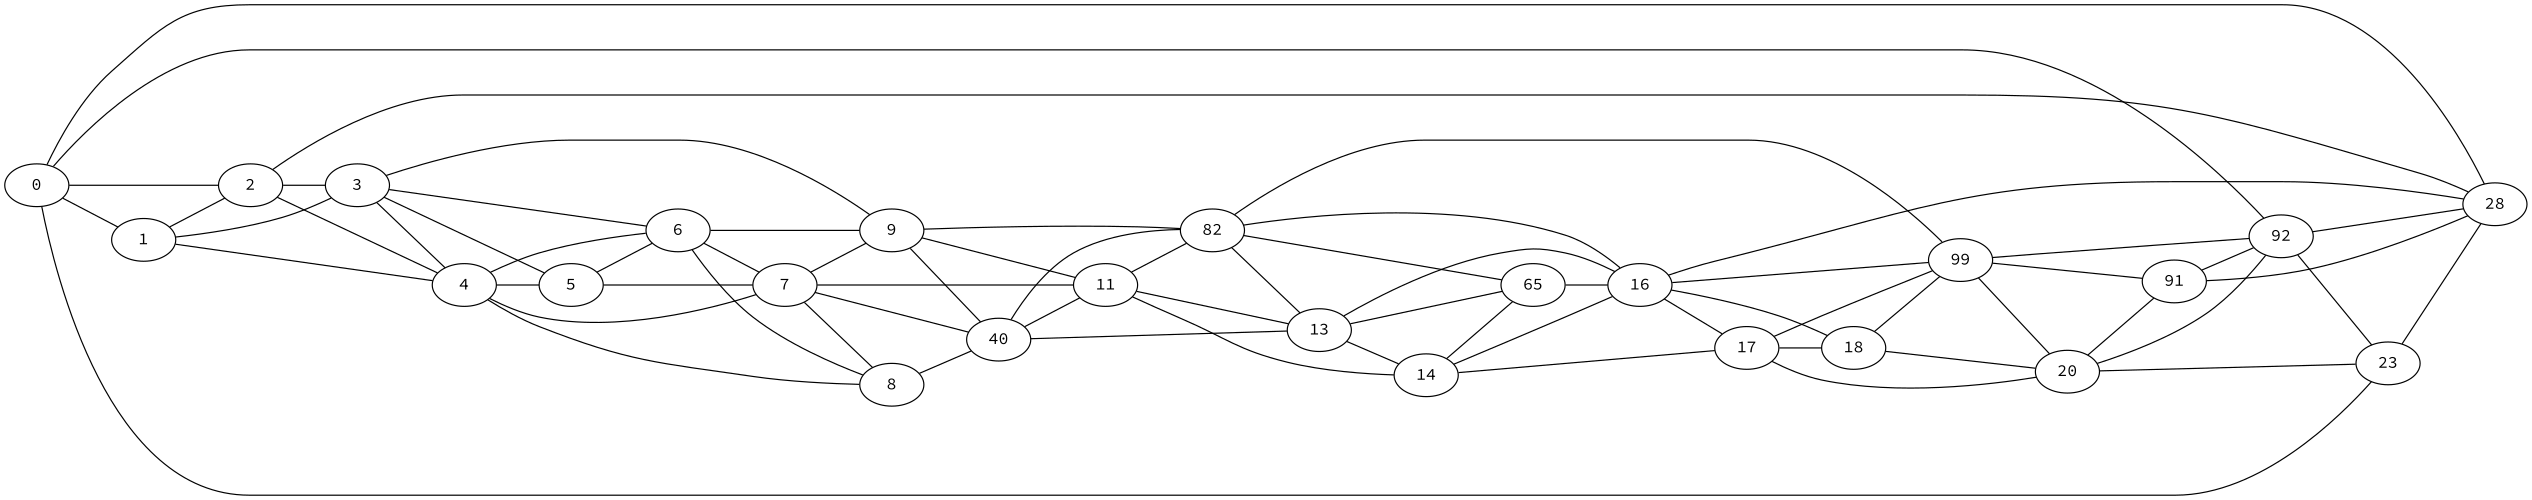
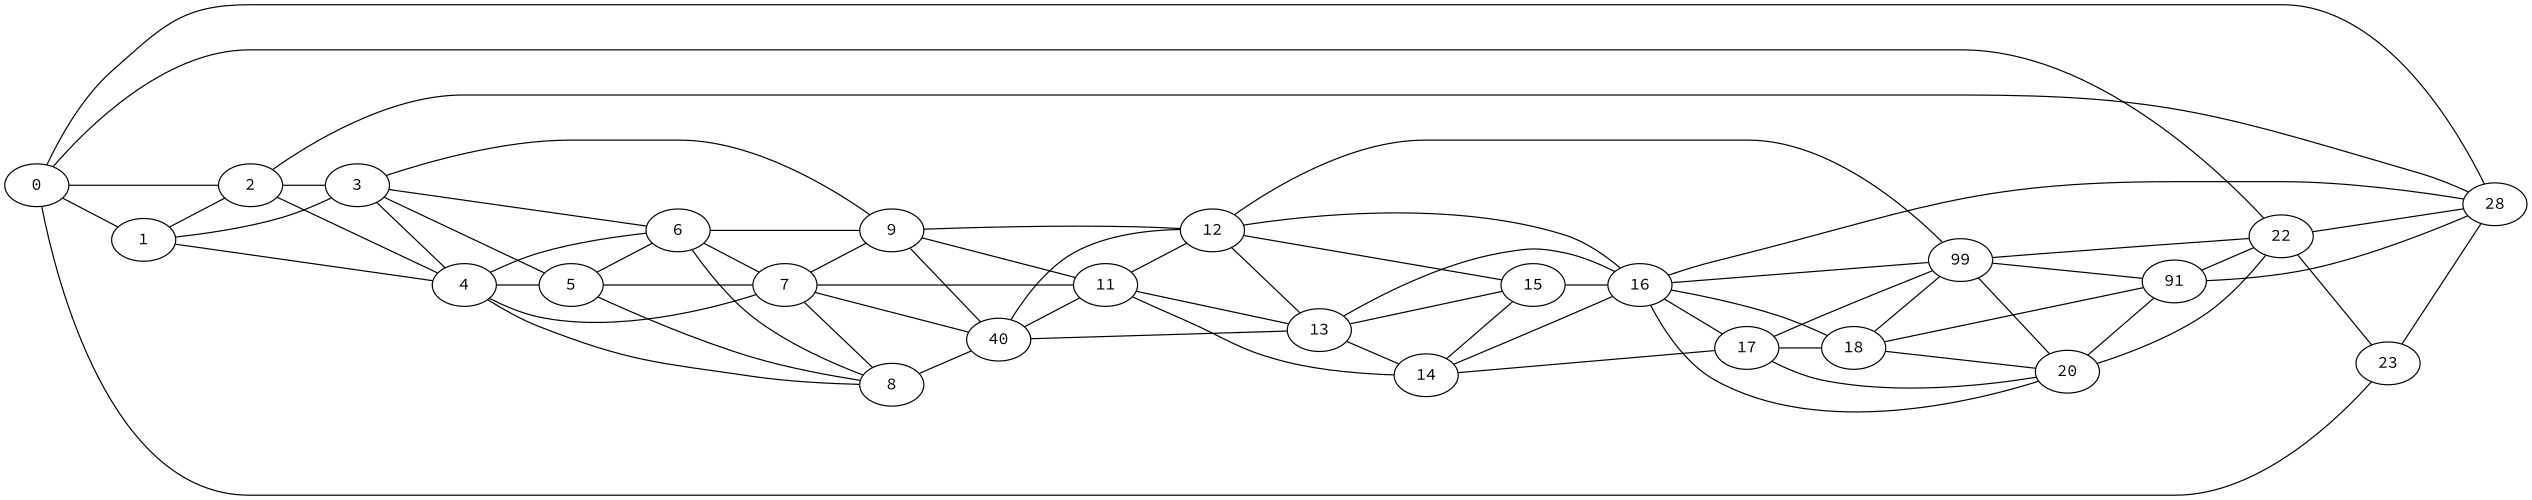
node "82": label "82" -> "12"
node "92": label "92" -> "22"
node "65": label "65" -> "15"
edge "91" -- "18": added
edge "5" -- "8": added
edge "23" -- "20": now "16" -- "20"
